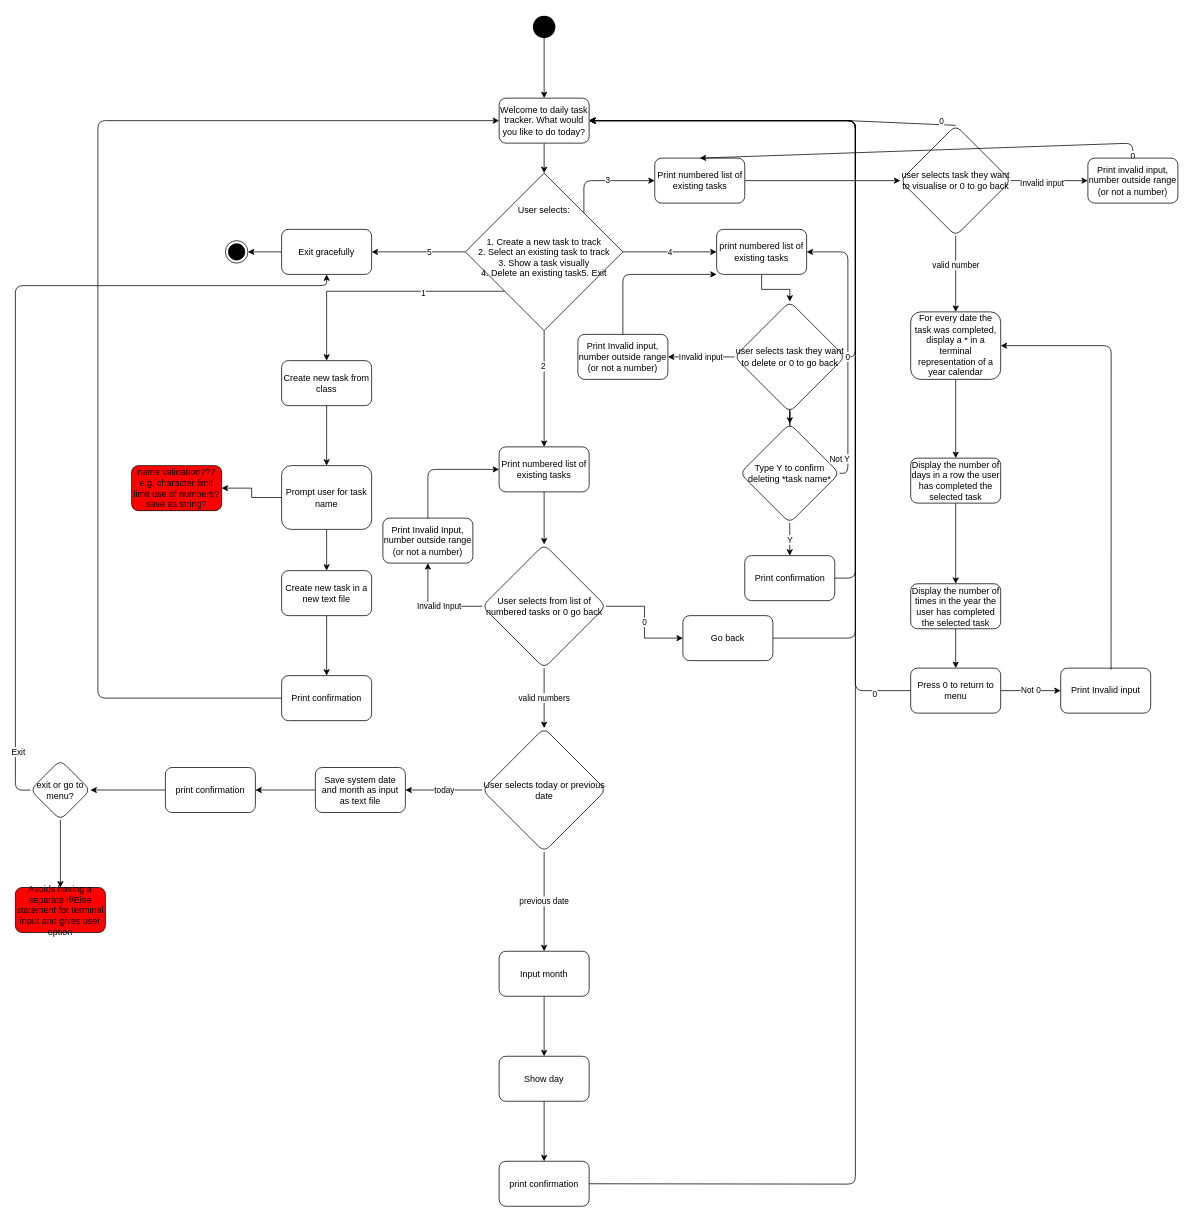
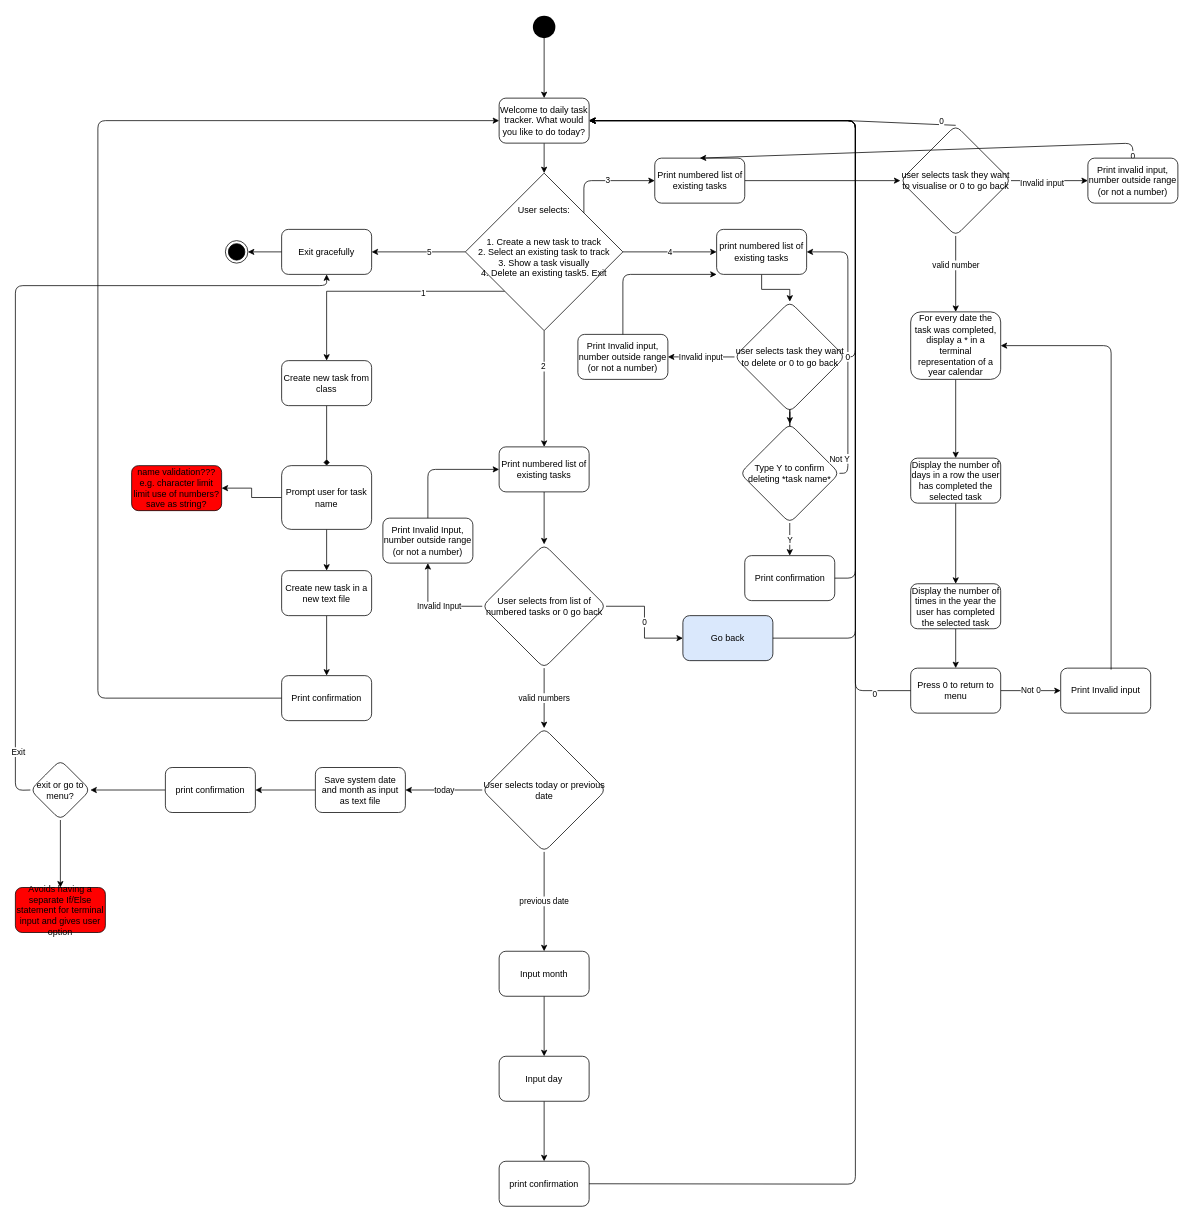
edge "Create new task from class" -> "Prompt user for task name": arrowhead classic -> diamond
node "Go back": fillcolor #ffffff -> #dae8fc
node "Show day": label "Show day" -> "Input day"
